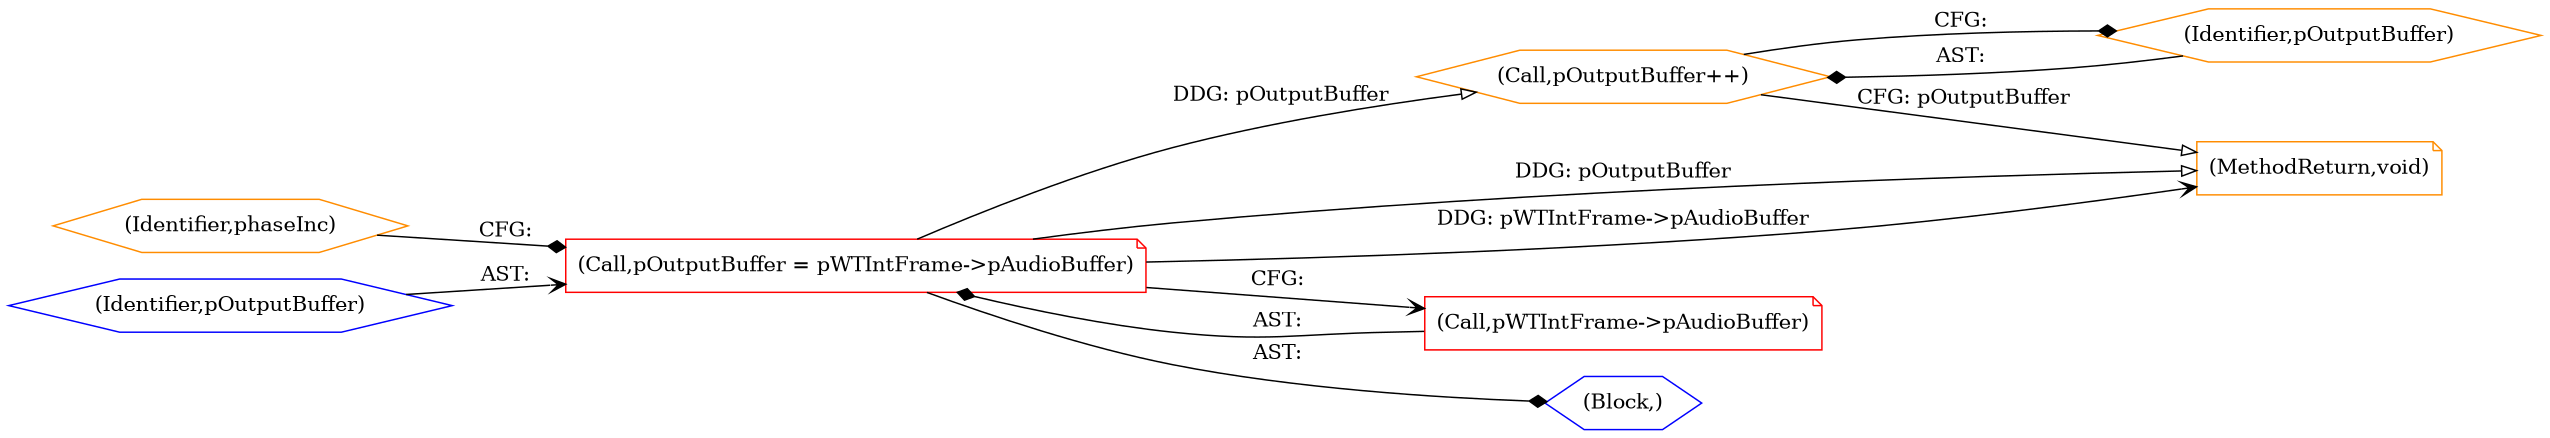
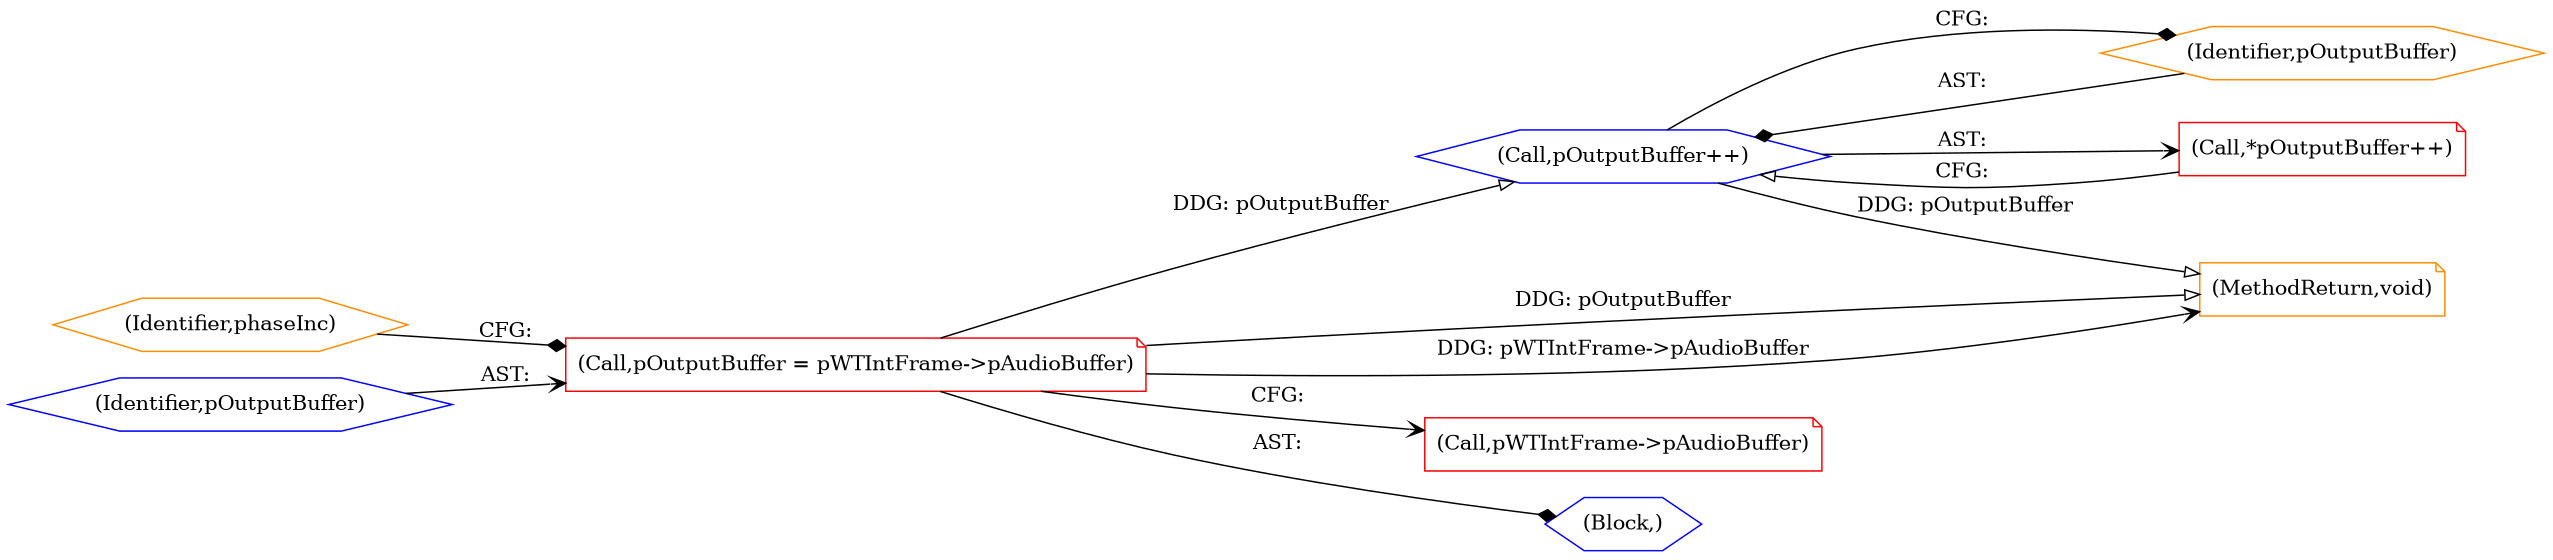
node "(Call,pOutputBuffer++)": color darkorange -> blue
edge "(Call,pOutputBuffer++)" -> "(MethodReturn,void)": label "CFG: pOutputBuffer" -> "DDG: pOutputBuffer"
node "(Call,*pOutputBuffer++)": added
edge "(Call,pWTIntFrame->pAudioBuffer)" -> "(Call,pOutputBuffer = pWTIntFrame->pAudioBuffer)": removed, label "AST:"
